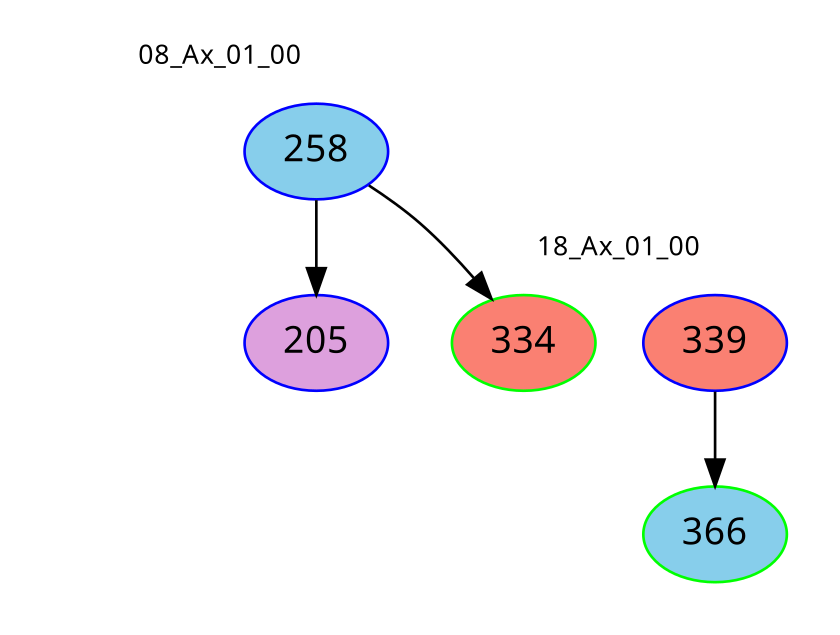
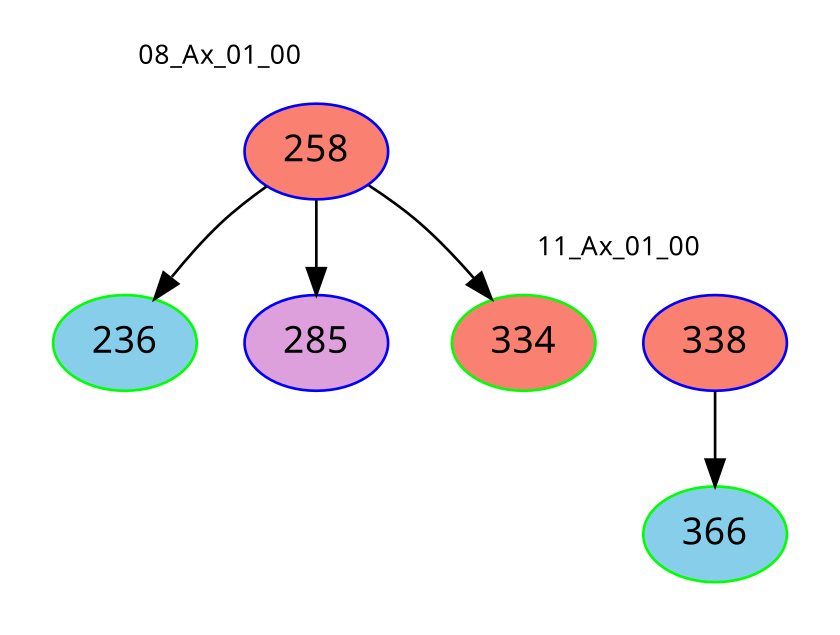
node "258": fillcolor skyblue -> salmon
cluster "18_Ax_01_00": label "18_Ax_01_00" -> "11_Ax_01_00"
node "236": added
node "205": label "205" -> "285"
node "339": label "339" -> "338"
